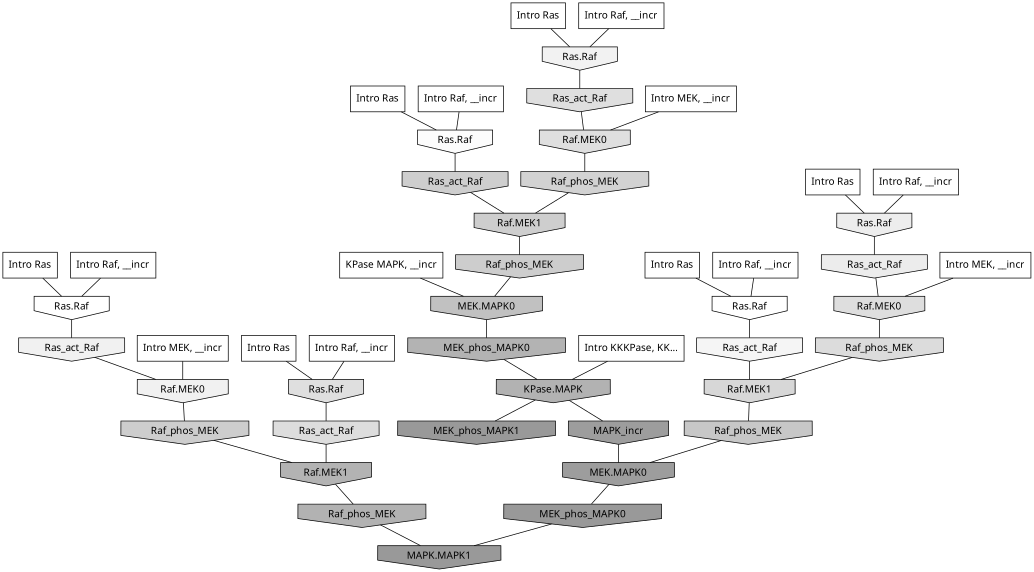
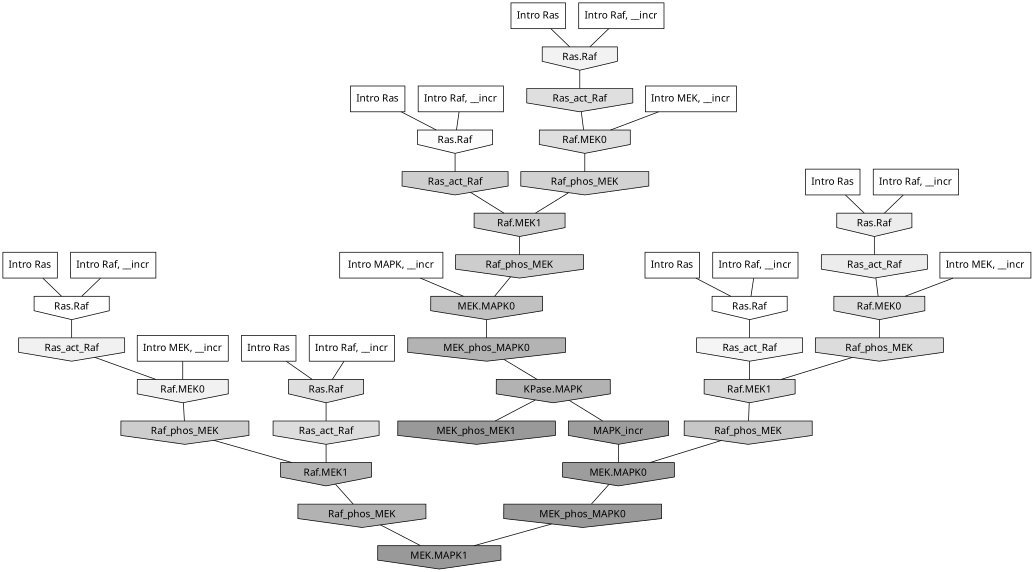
node "KPase MAPK, __incr": label "KPase MAPK, __incr" -> "Intro MAPK, __incr"
node "Intro KKKPase, KK...": removed
node "MEK_phos_MAPK1": label "MEK_phos_MAPK1" -> "MEK_phos_MEK1"
node "MAPK.MAPK1": label "MAPK.MAPK1" -> "MEK.MAPK1"
